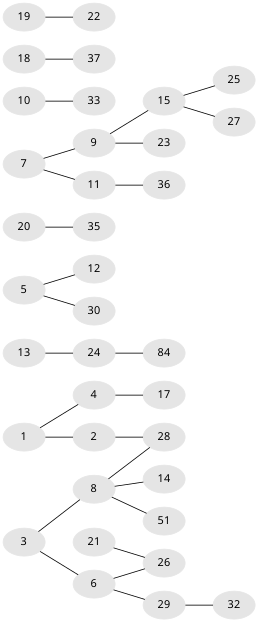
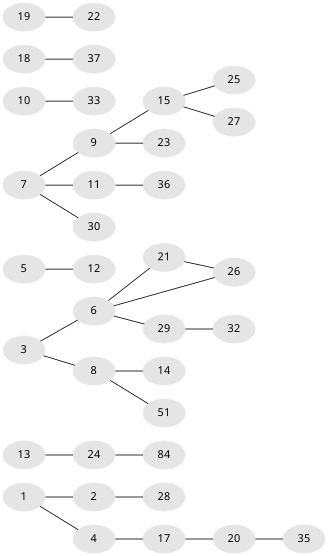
edge "21" -- "6": added
edge "5" -- "30": now "7" -- "30"
edge "28" -- "8": removed
edge "17" -- "20": added
